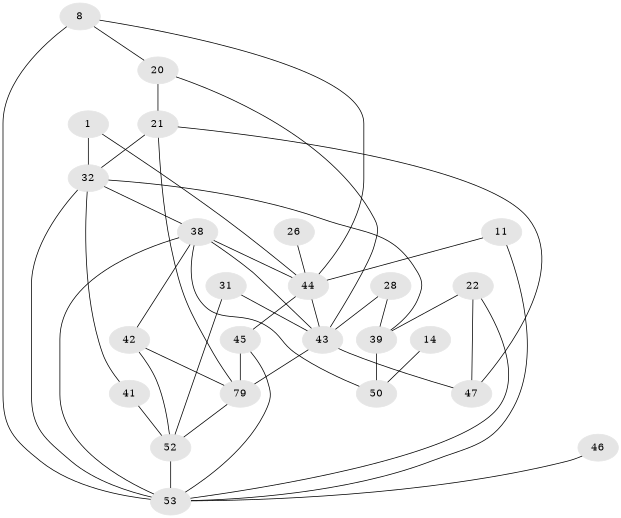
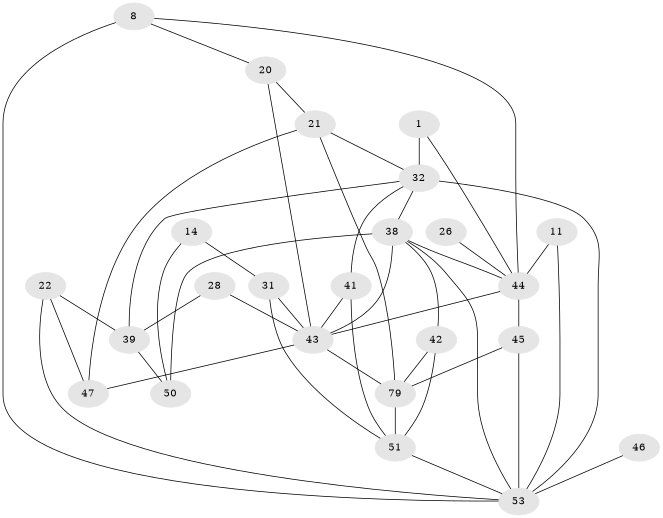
edge "14" -- "31": added
edge "41" -- "43": added
node "52": label "52" -> "51"
